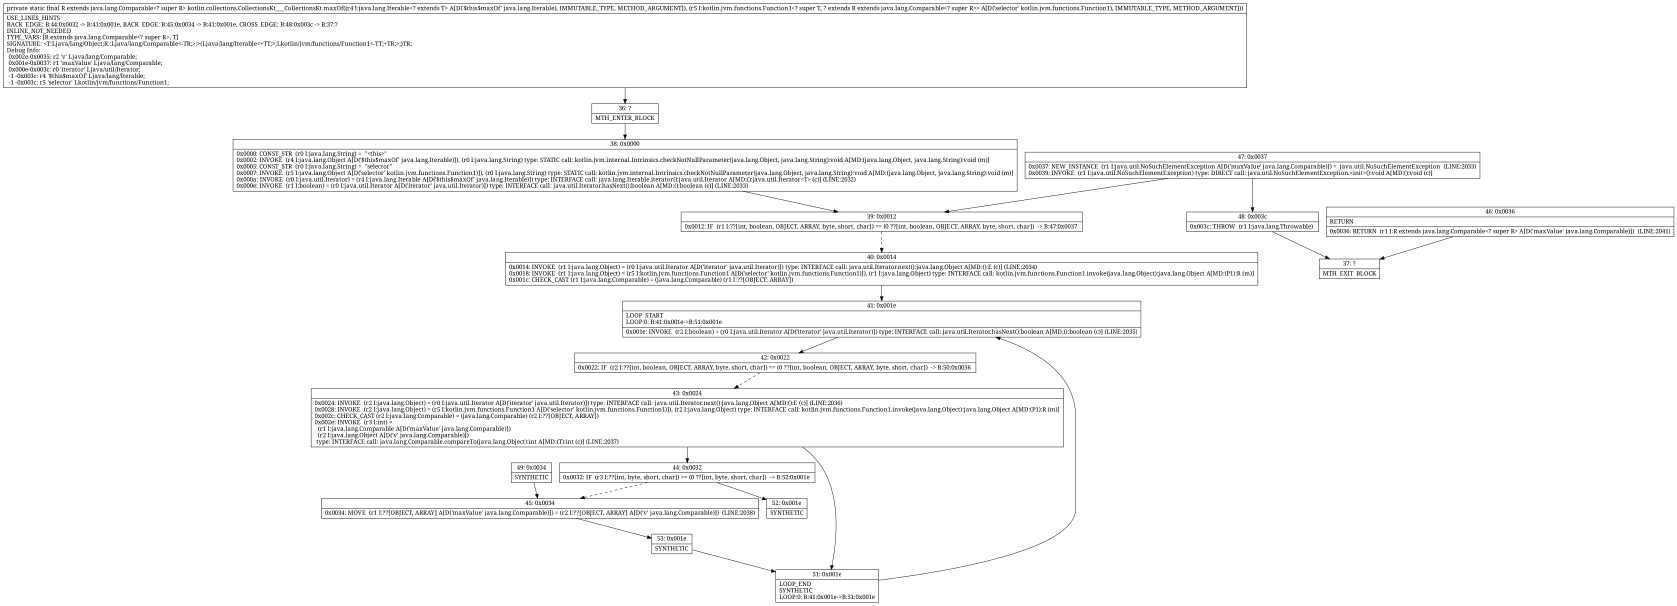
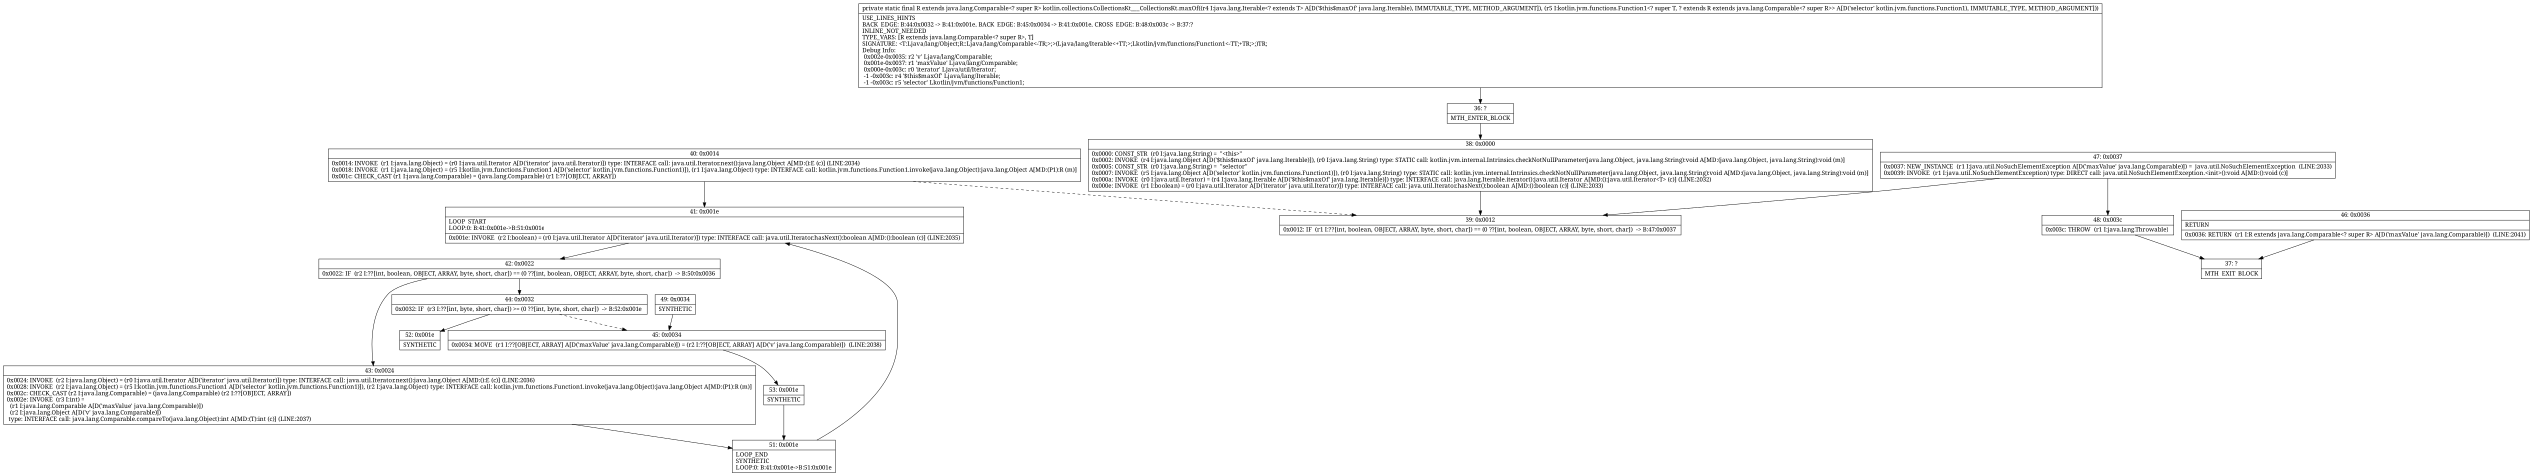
edge "39: 0x0012" -> "40: 0x0014": reversed
edge "42: 0x0022" -> "43: 0x0024": style dashed -> solid
edge "43: 0x0024" -> "44: 0x0032": now "42: 0x0022" -> "44: 0x0032"
